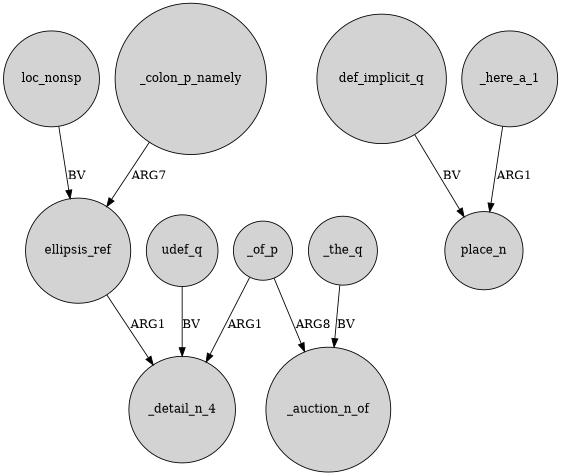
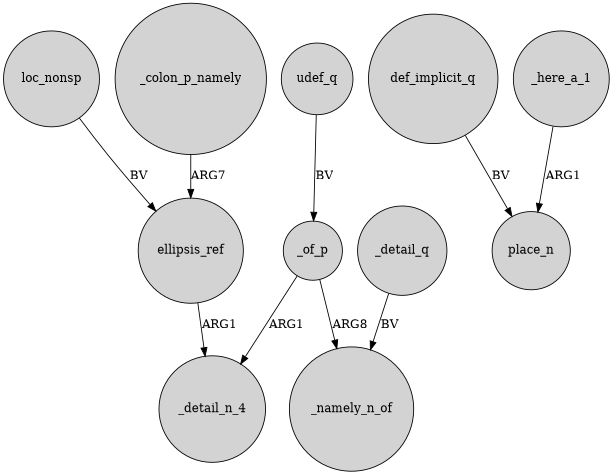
node "_the_q": label "_the_q" -> "_detail_q"
edge "udef_q" -> "_detail_n_4": now "udef_q" -> "_of_p"
node "_auction_n_of": label "_auction_n_of" -> "_namely_n_of"
